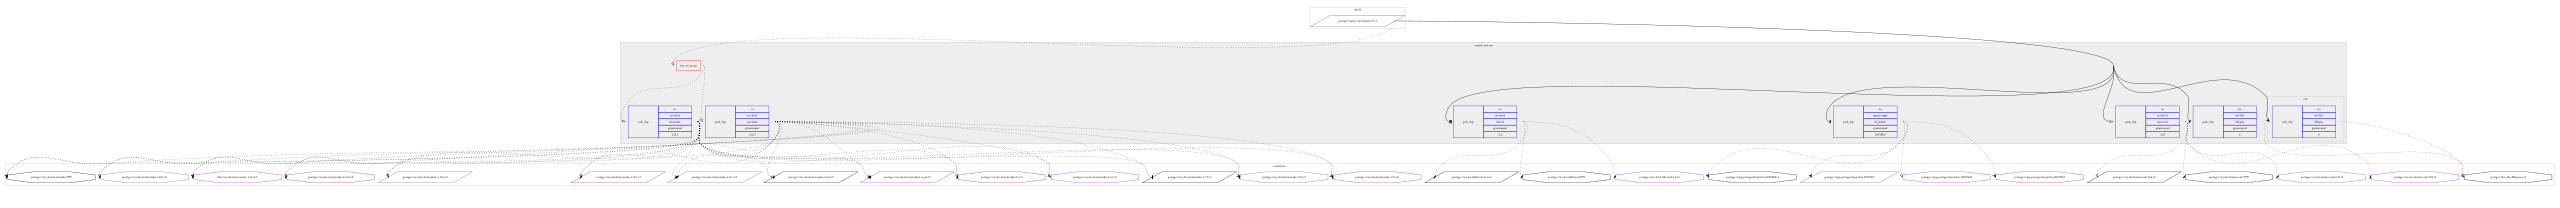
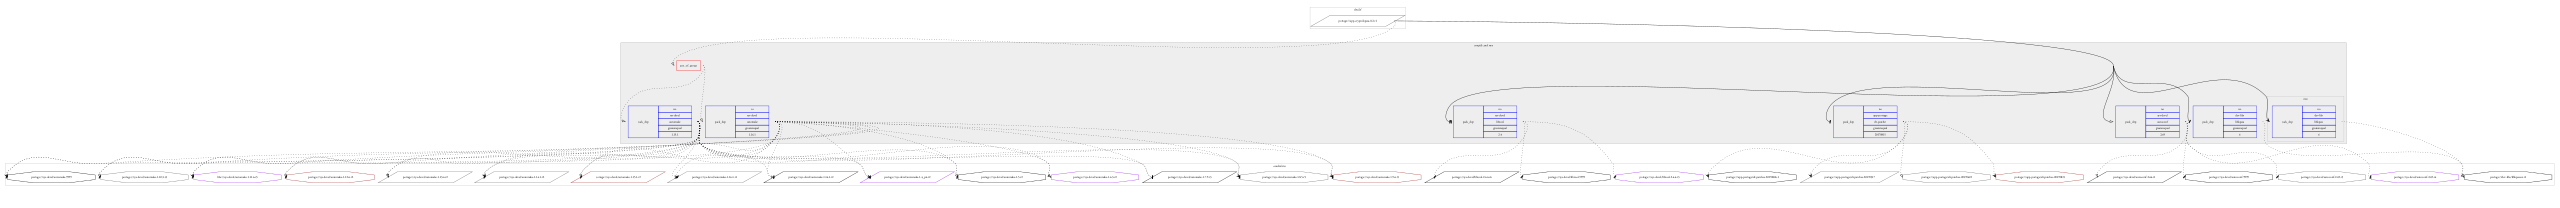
node "portage://sys-devel/automake-1.14.1-r2": added
node "portage://sys-devel/automake-1.5-r2": color brown -> black
node "portage://app-portage/elt-patches-20170422": color purple -> gray40
